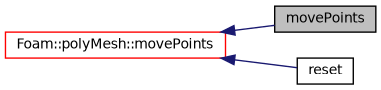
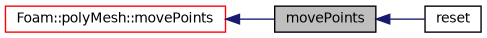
edge "reset" -> "Foam::polyMesh::movePoints": now "reset" -> "movePoints"
